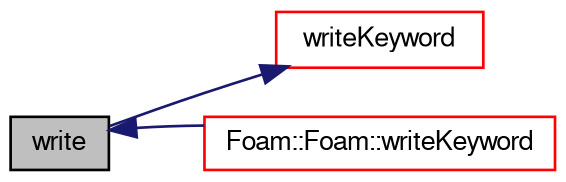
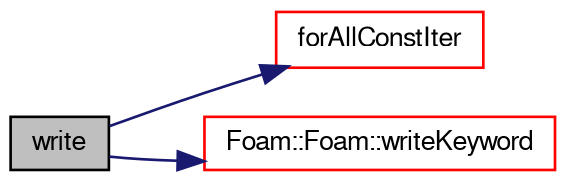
node "writeKeyword": label "writeKeyword" -> "forAllConstIter"
edge "Foam::Foam::writeKeyword" -> "write": reversed
